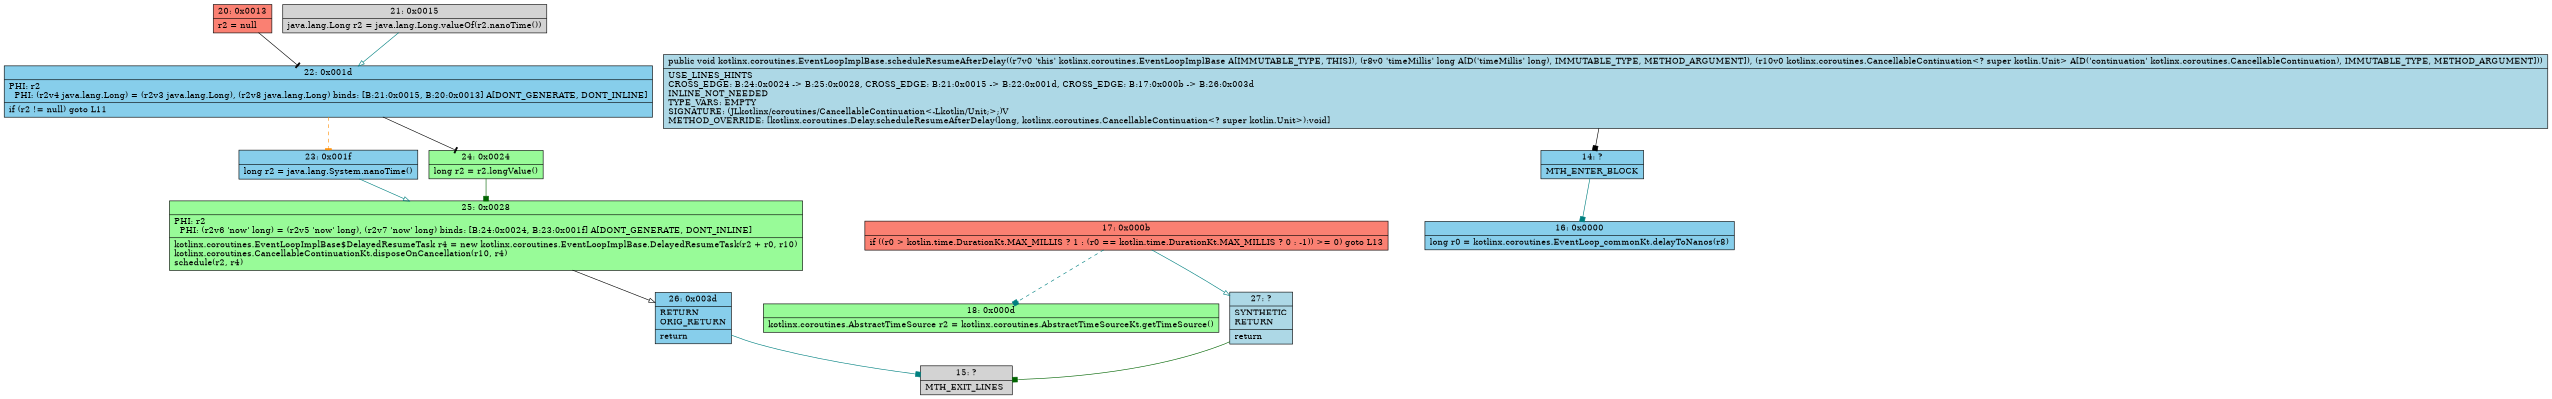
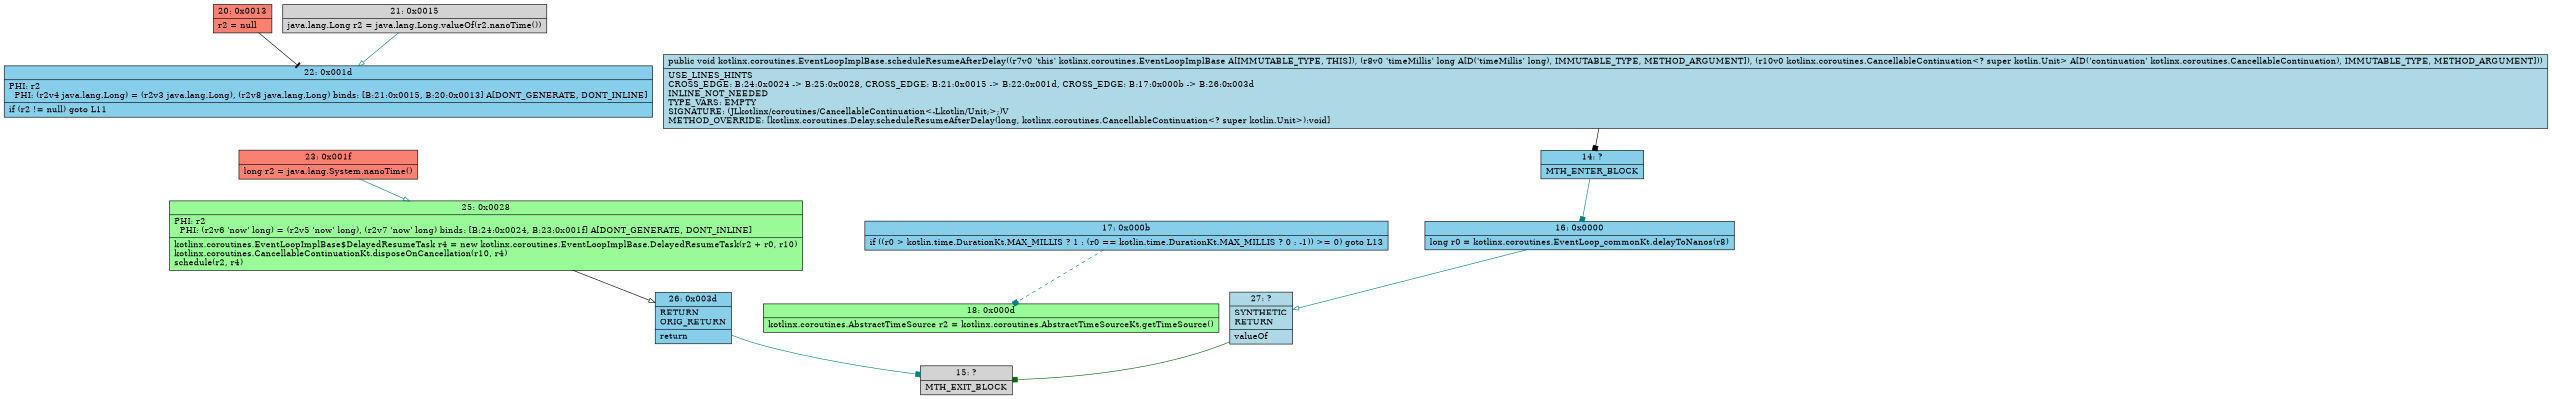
edge "22: 0x001d" -> "23: 0x001f": removed
node "23: 0x001f": fillcolor skyblue -> salmon
node "24: 0x0024": removed
node "17: 0x000b": fillcolor salmon -> skyblue
edge "17: 0x000b" -> "27: ?": now "16: 0x0000" -> "27: ?"
node "27: ?": text "return" -> "valueOf"
node "15: ?": text "MTH_EXIT_LINES" -> "MTH_EXIT_BLOCK"
